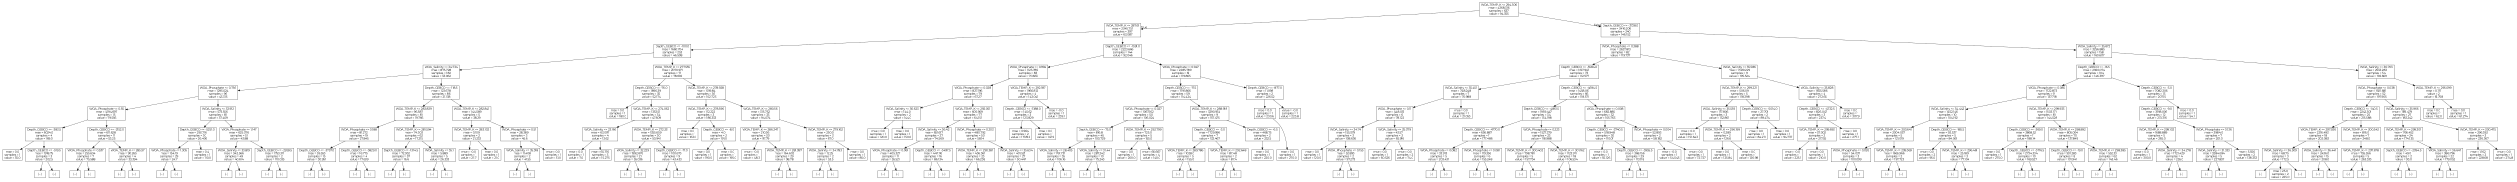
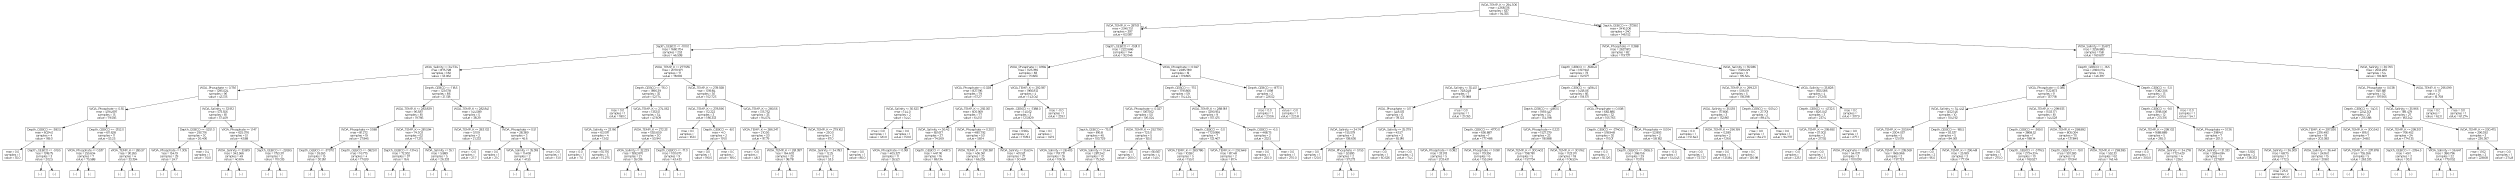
edge "mse = 0.0 samples = 1 value = 230.6" -> "mse = 0.0 samples = 1 value = 270.0": now "Depth_GEBCO <= -6.5 mse = 468.75 samples = 2 value = 232.5" -> "mse = 0.0 samples = 1 value = 270.0"
edge "WOA_TEMP_K <= 283.102 mse = 0.109 samples = 2 value = 21.233" -> "mse = 0.0 samples = 1 value = 21.0": now "WOA_Phosphate <= 0.51 mse = 28.389 samples = 3 value = 45.6" -> "mse = 0.0 samples = 1 value = 21.0"
